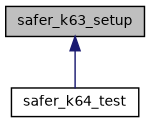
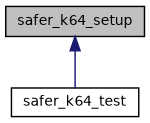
node "safer_k63_setup": label "safer_k63_setup" -> "safer_k64_setup"
